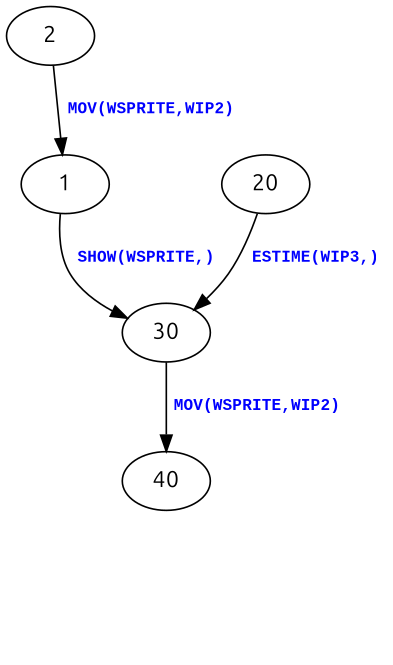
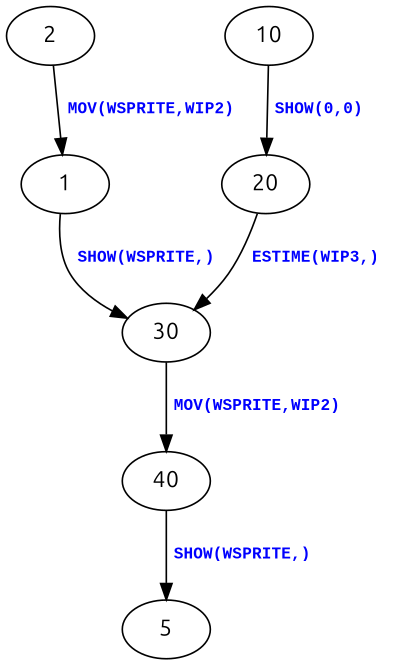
node "10": added
node "5": added
